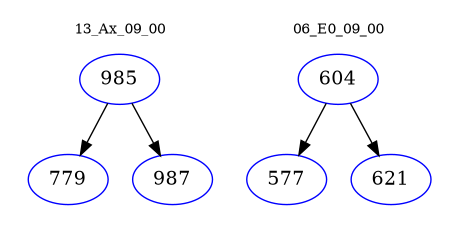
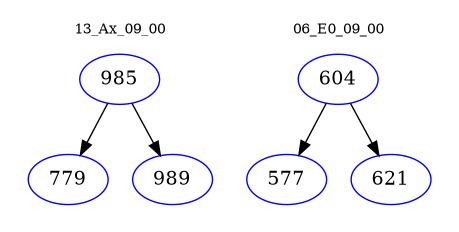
node "987": label "987" -> "989"
